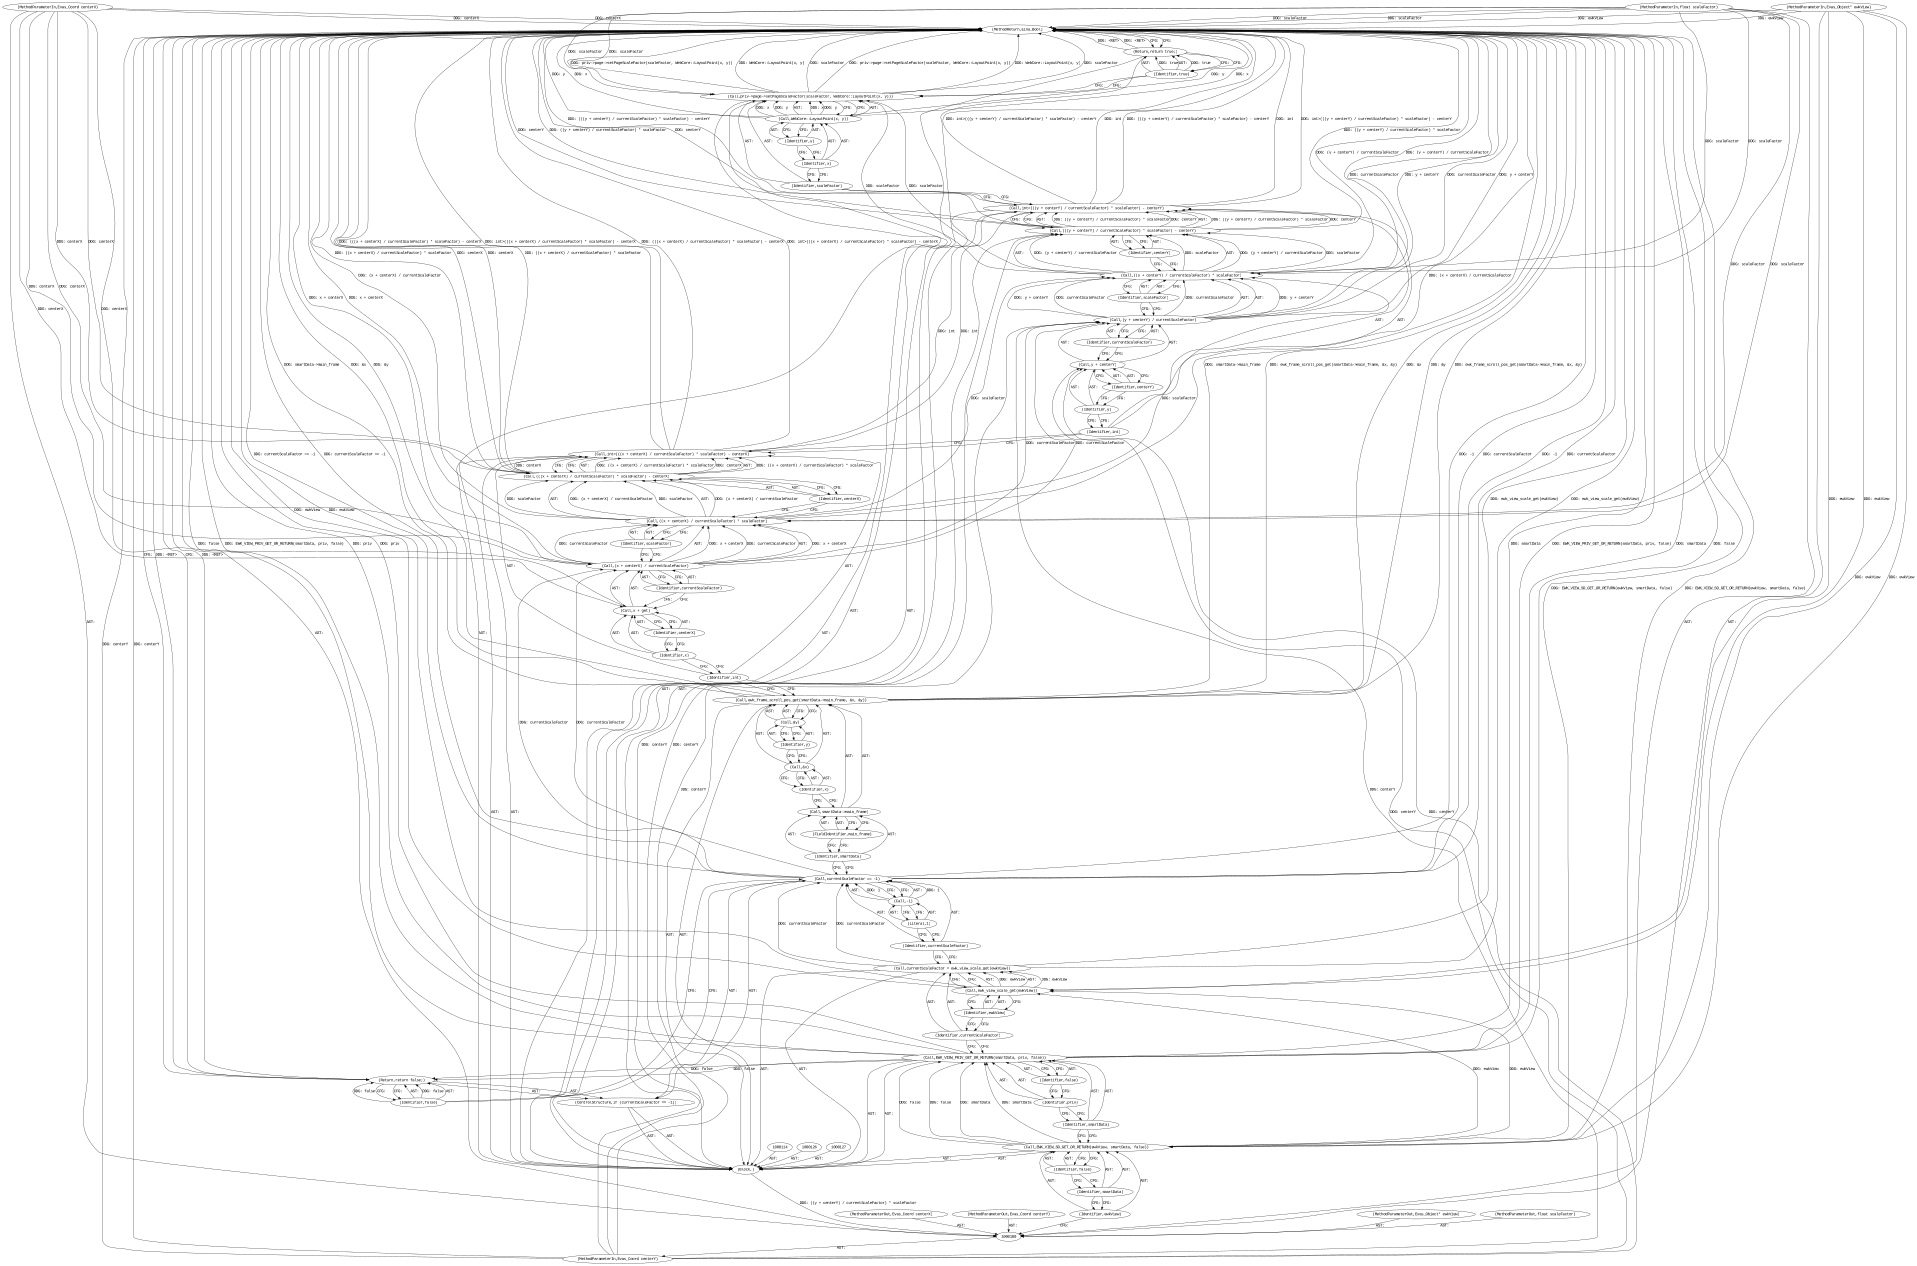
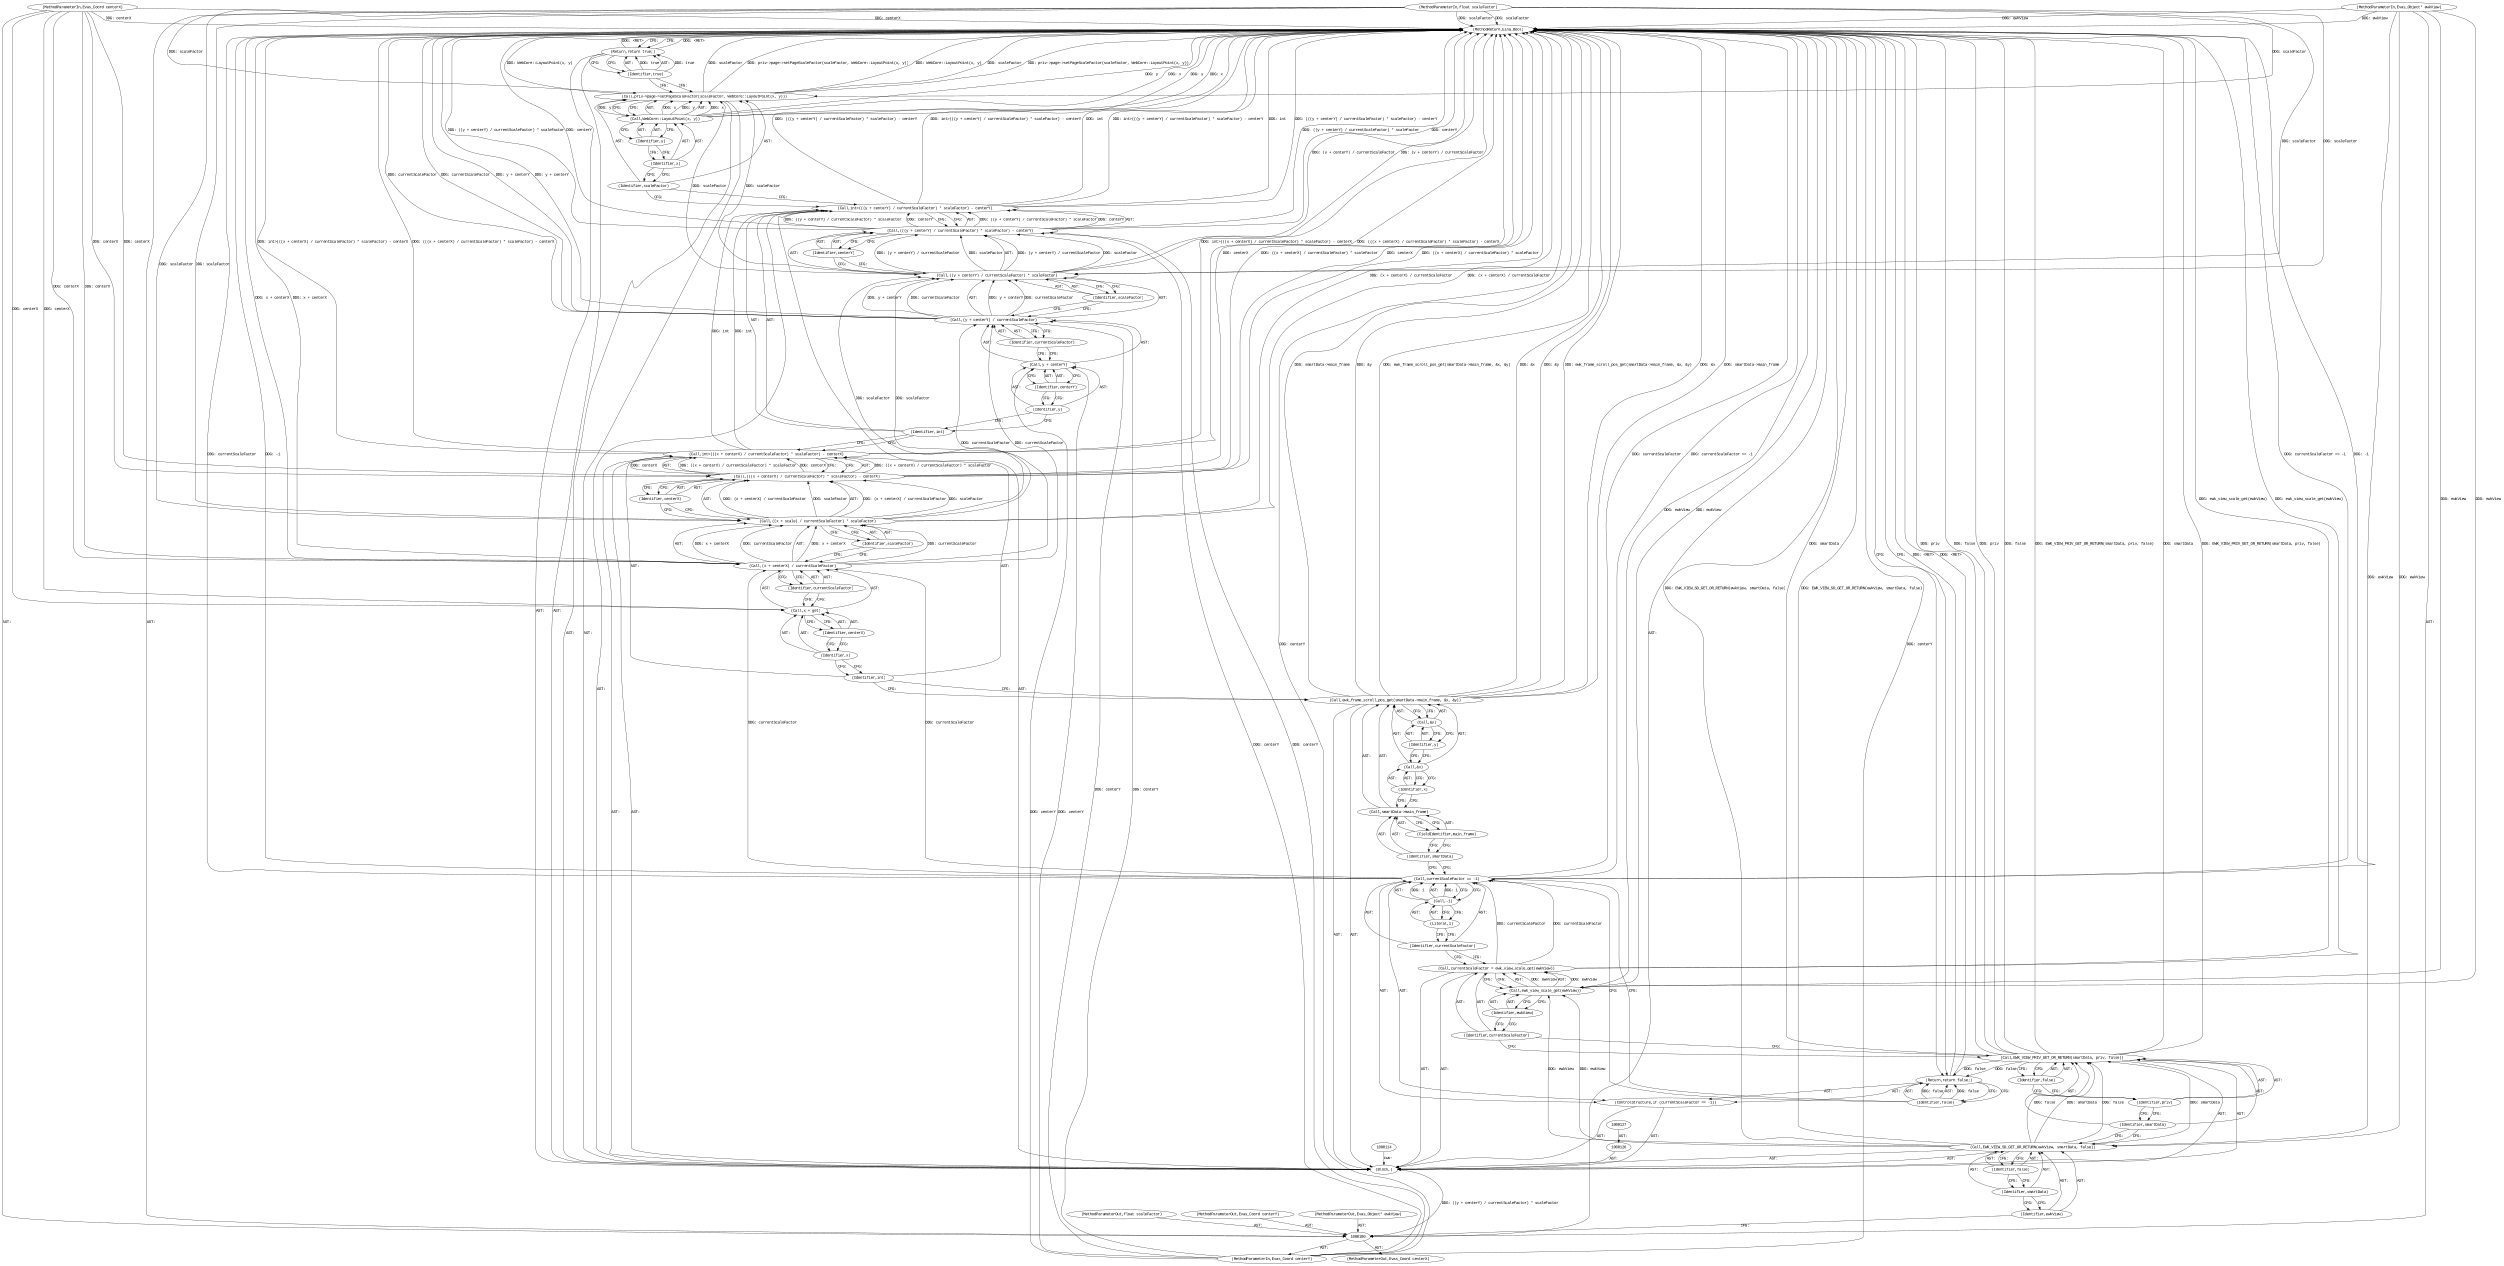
node "(Call,((x + centerX) / currentScaleFactor) * scaleFactor)": label "(Call,((x + centerX) / currentScaleFactor) * scaleFactor)" -> "(Call,((x + scale) / currentScaleFactor) * scaleFactor)"
edge "1000114" -> "(Block,)": label "AST: " -> "EWK: "
edge "1000127" -> "(Block,)": now "1000127" -> "1000126"
edge "(MethodParameterOut,Evas_Coord centerX)" -> "1000100": reversed
